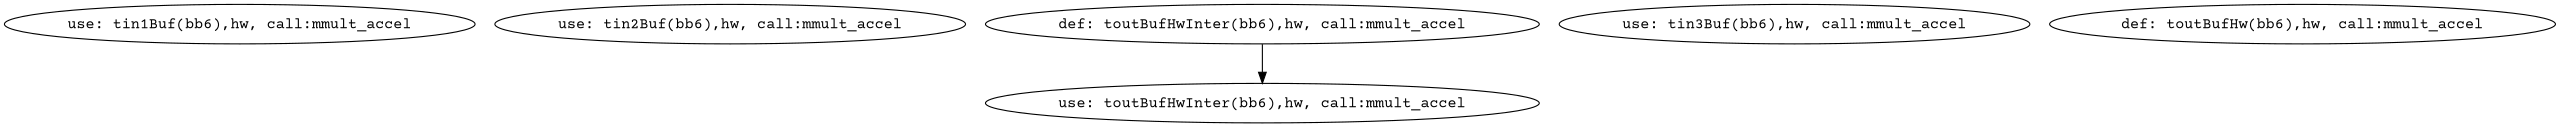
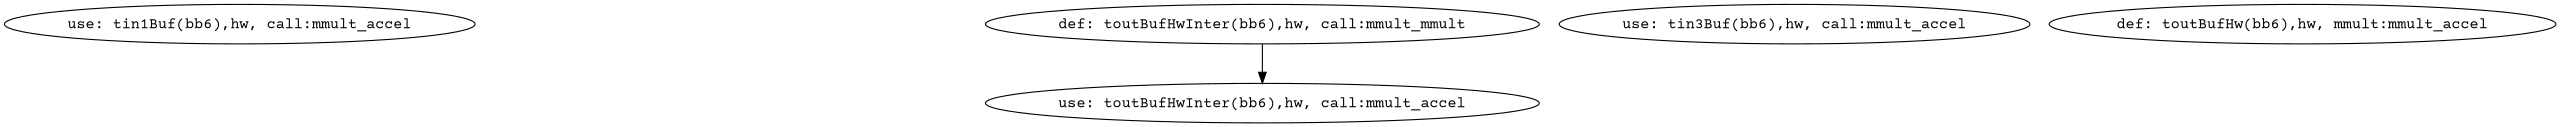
node "use: tin2Buf(bb6),hw, call:mmult_accel": removed
node "def: toutBufHwInter(bb6),hw, call:mmult_accel": label "def: toutBufHwInter(bb6),hw, call:mmult_accel" -> "def: toutBufHwInter(bb6),hw, call:mmult_mmult"
node "def: toutBufHw(bb6),hw, call:mmult_accel": label "def: toutBufHw(bb6),hw, call:mmult_accel" -> "def: toutBufHw(bb6),hw, mmult:mmult_accel"
